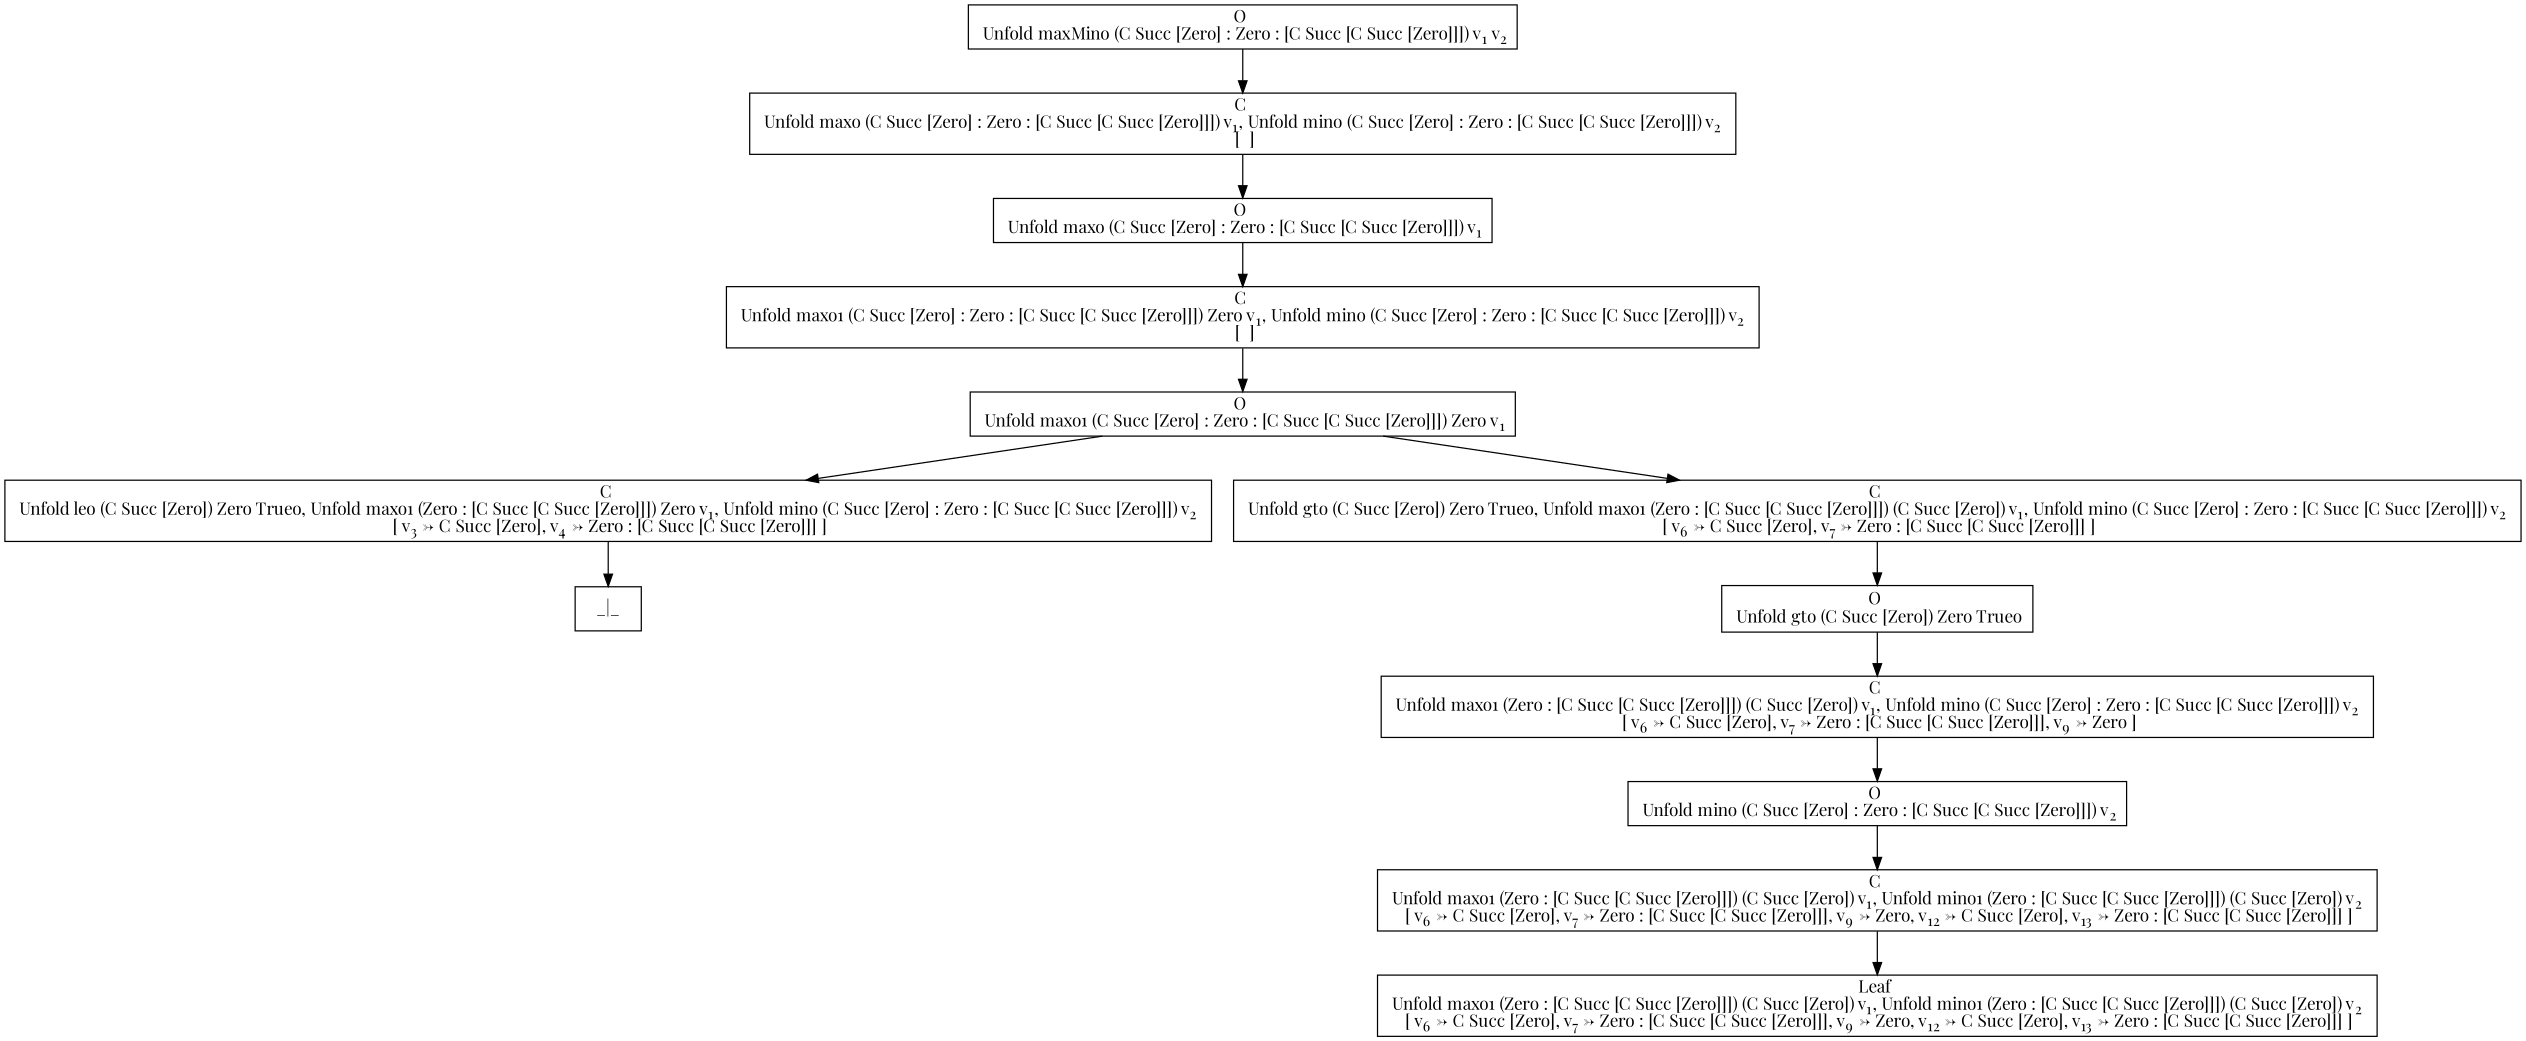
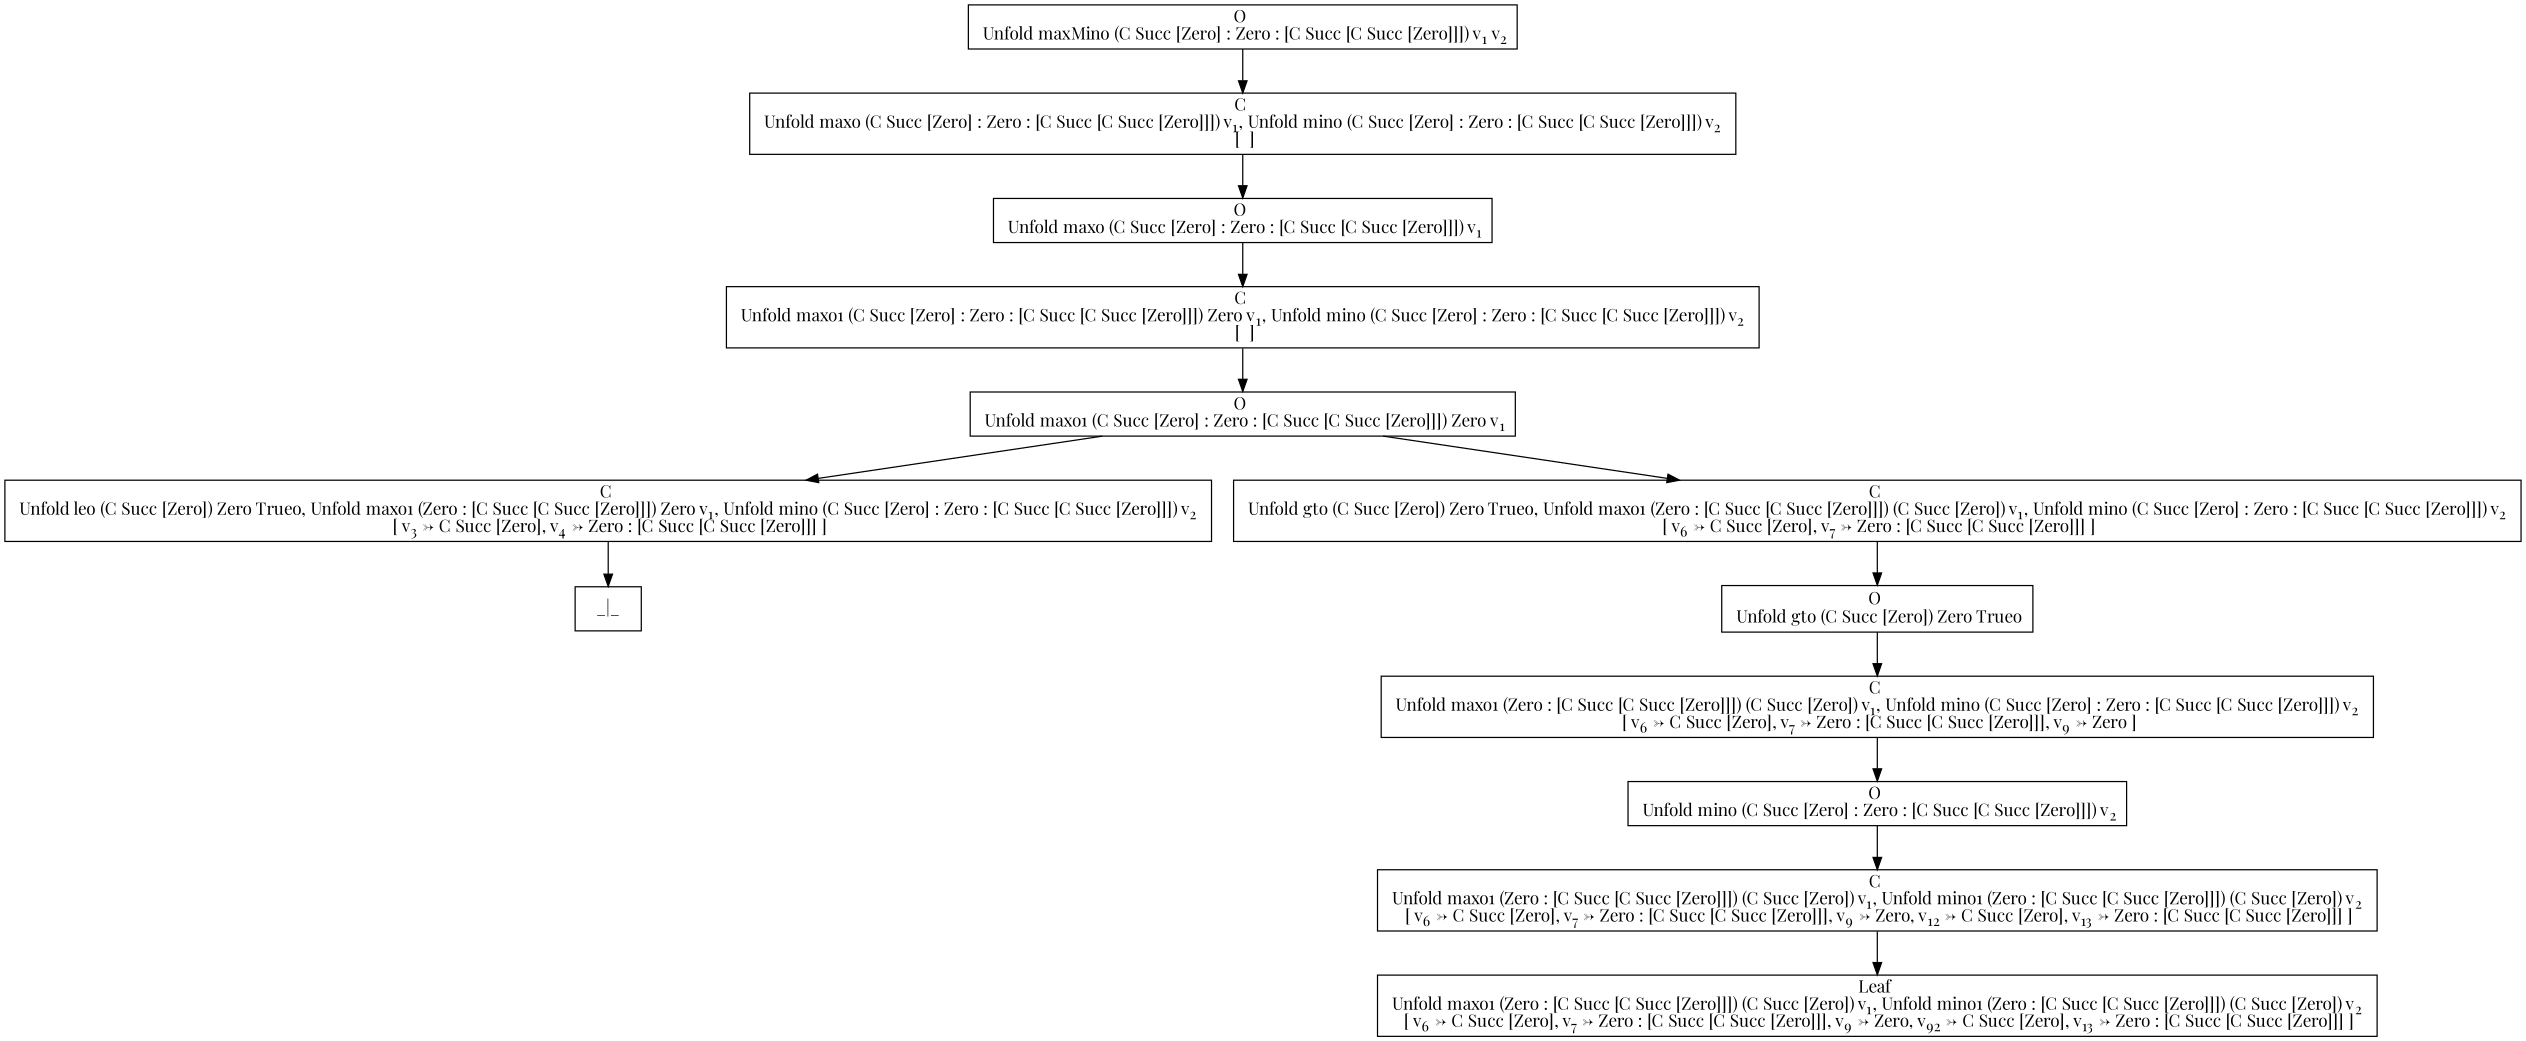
node "Leaf": text "12" -> "92"
